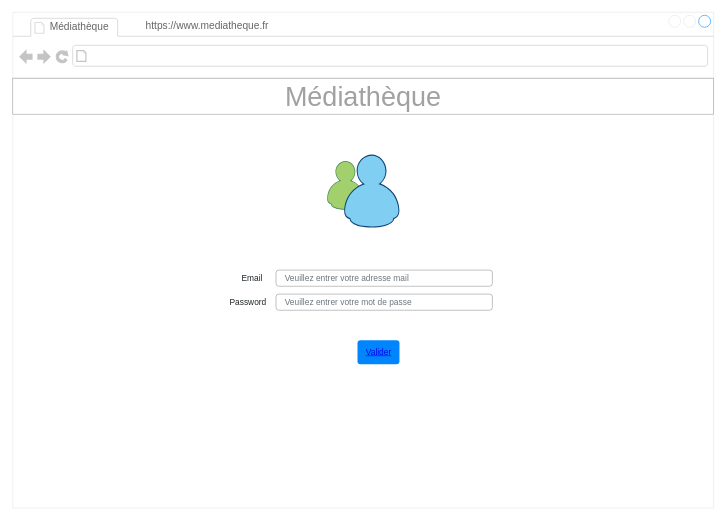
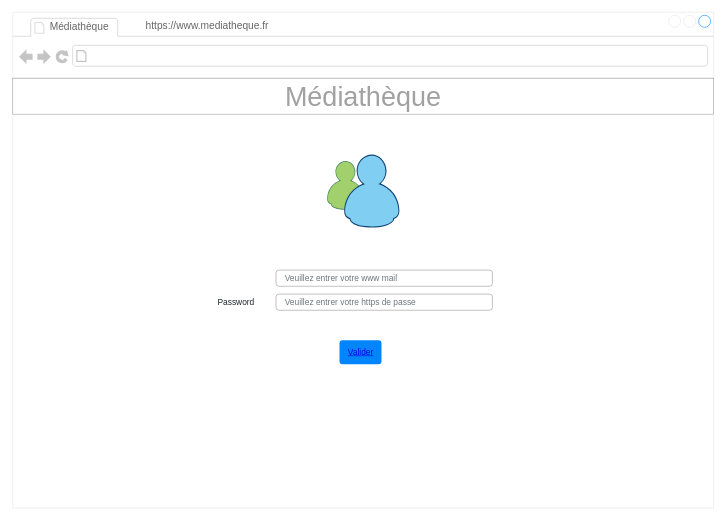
node "Email": removed
node "Veuillez entrer votre adresse mail": label "Veuillez entrer votre adresse mail" -> "Veuillez entrer votre www mail"
node "Password": moved (252, 302) -> (240, 302)
node "Veuillez entrer votre mot de passe": label "Veuillez entrer votre mot de passe" -> "Veuillez entrer votre https de passe"
node "Valider": moved (378, 353) -> (360, 353)
